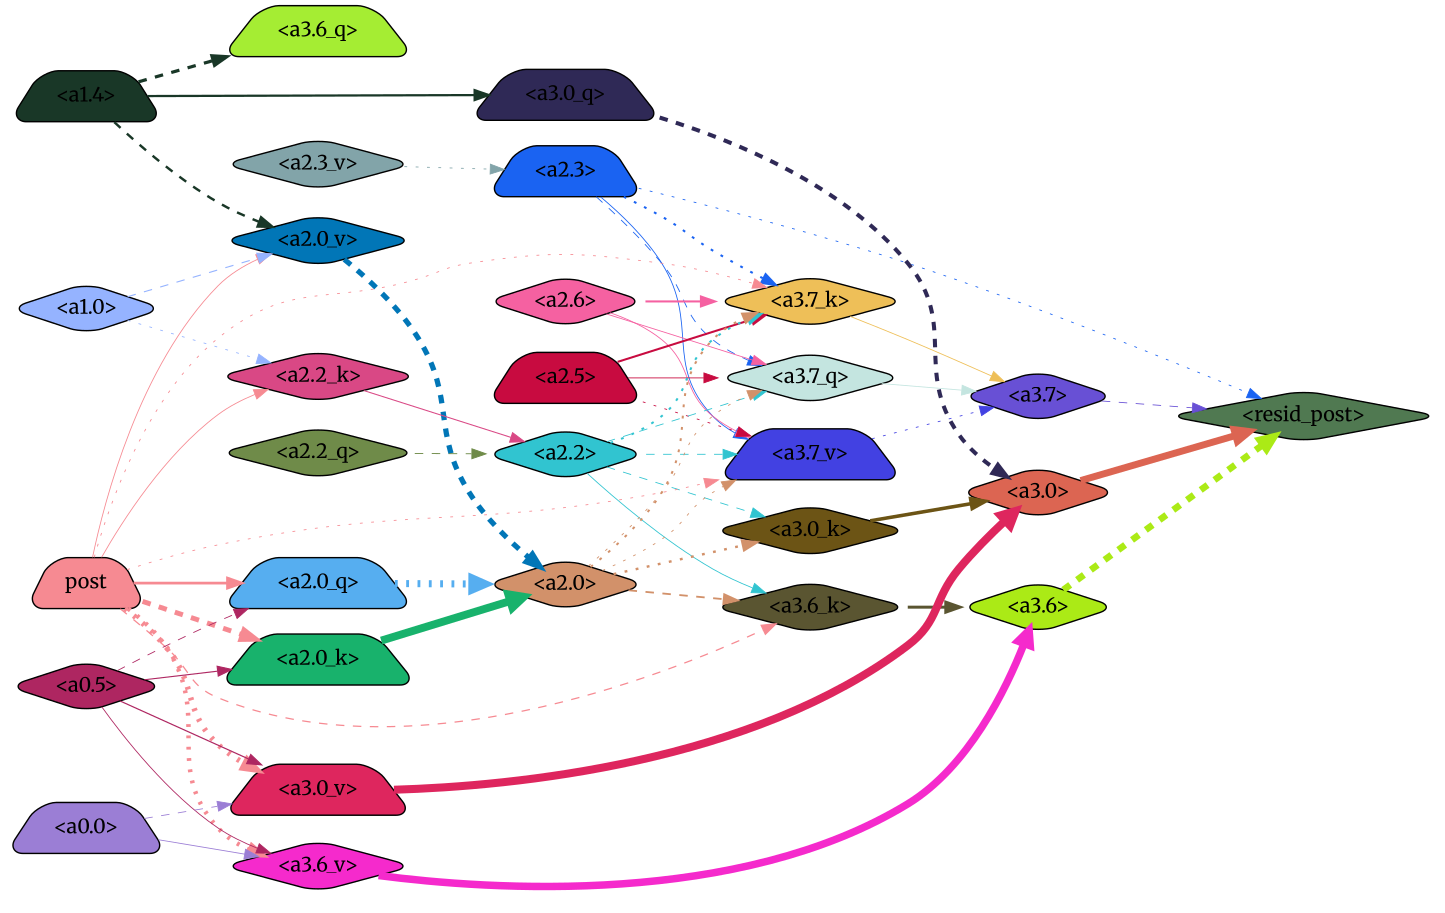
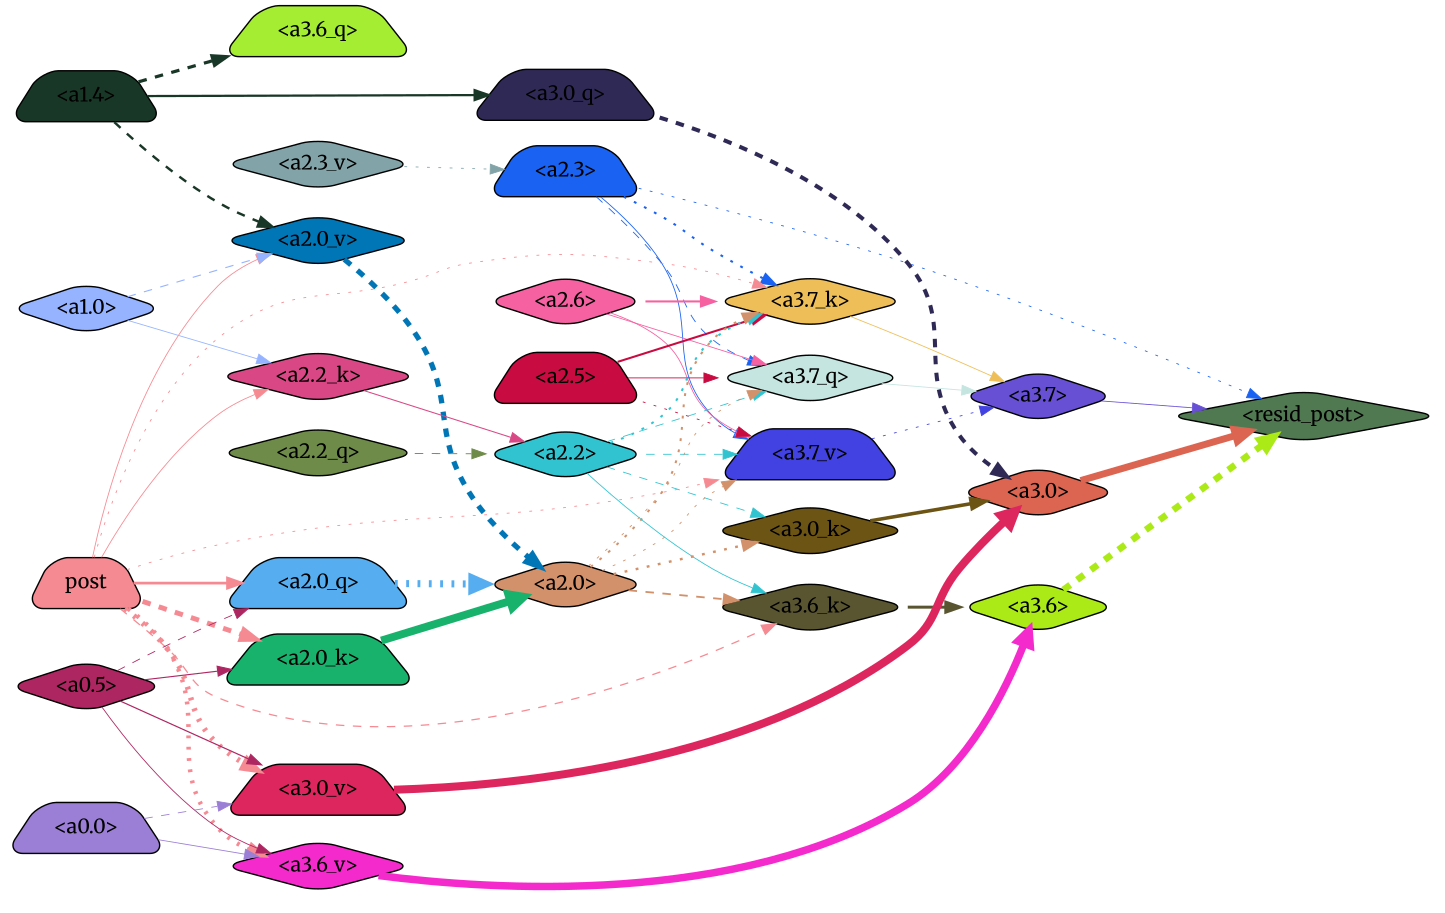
edge "<a1.0>" -> "<a2.2_k>": style dotted -> bold
edge "<a3.7>" -> "<resid_post>": style dashed -> bold
